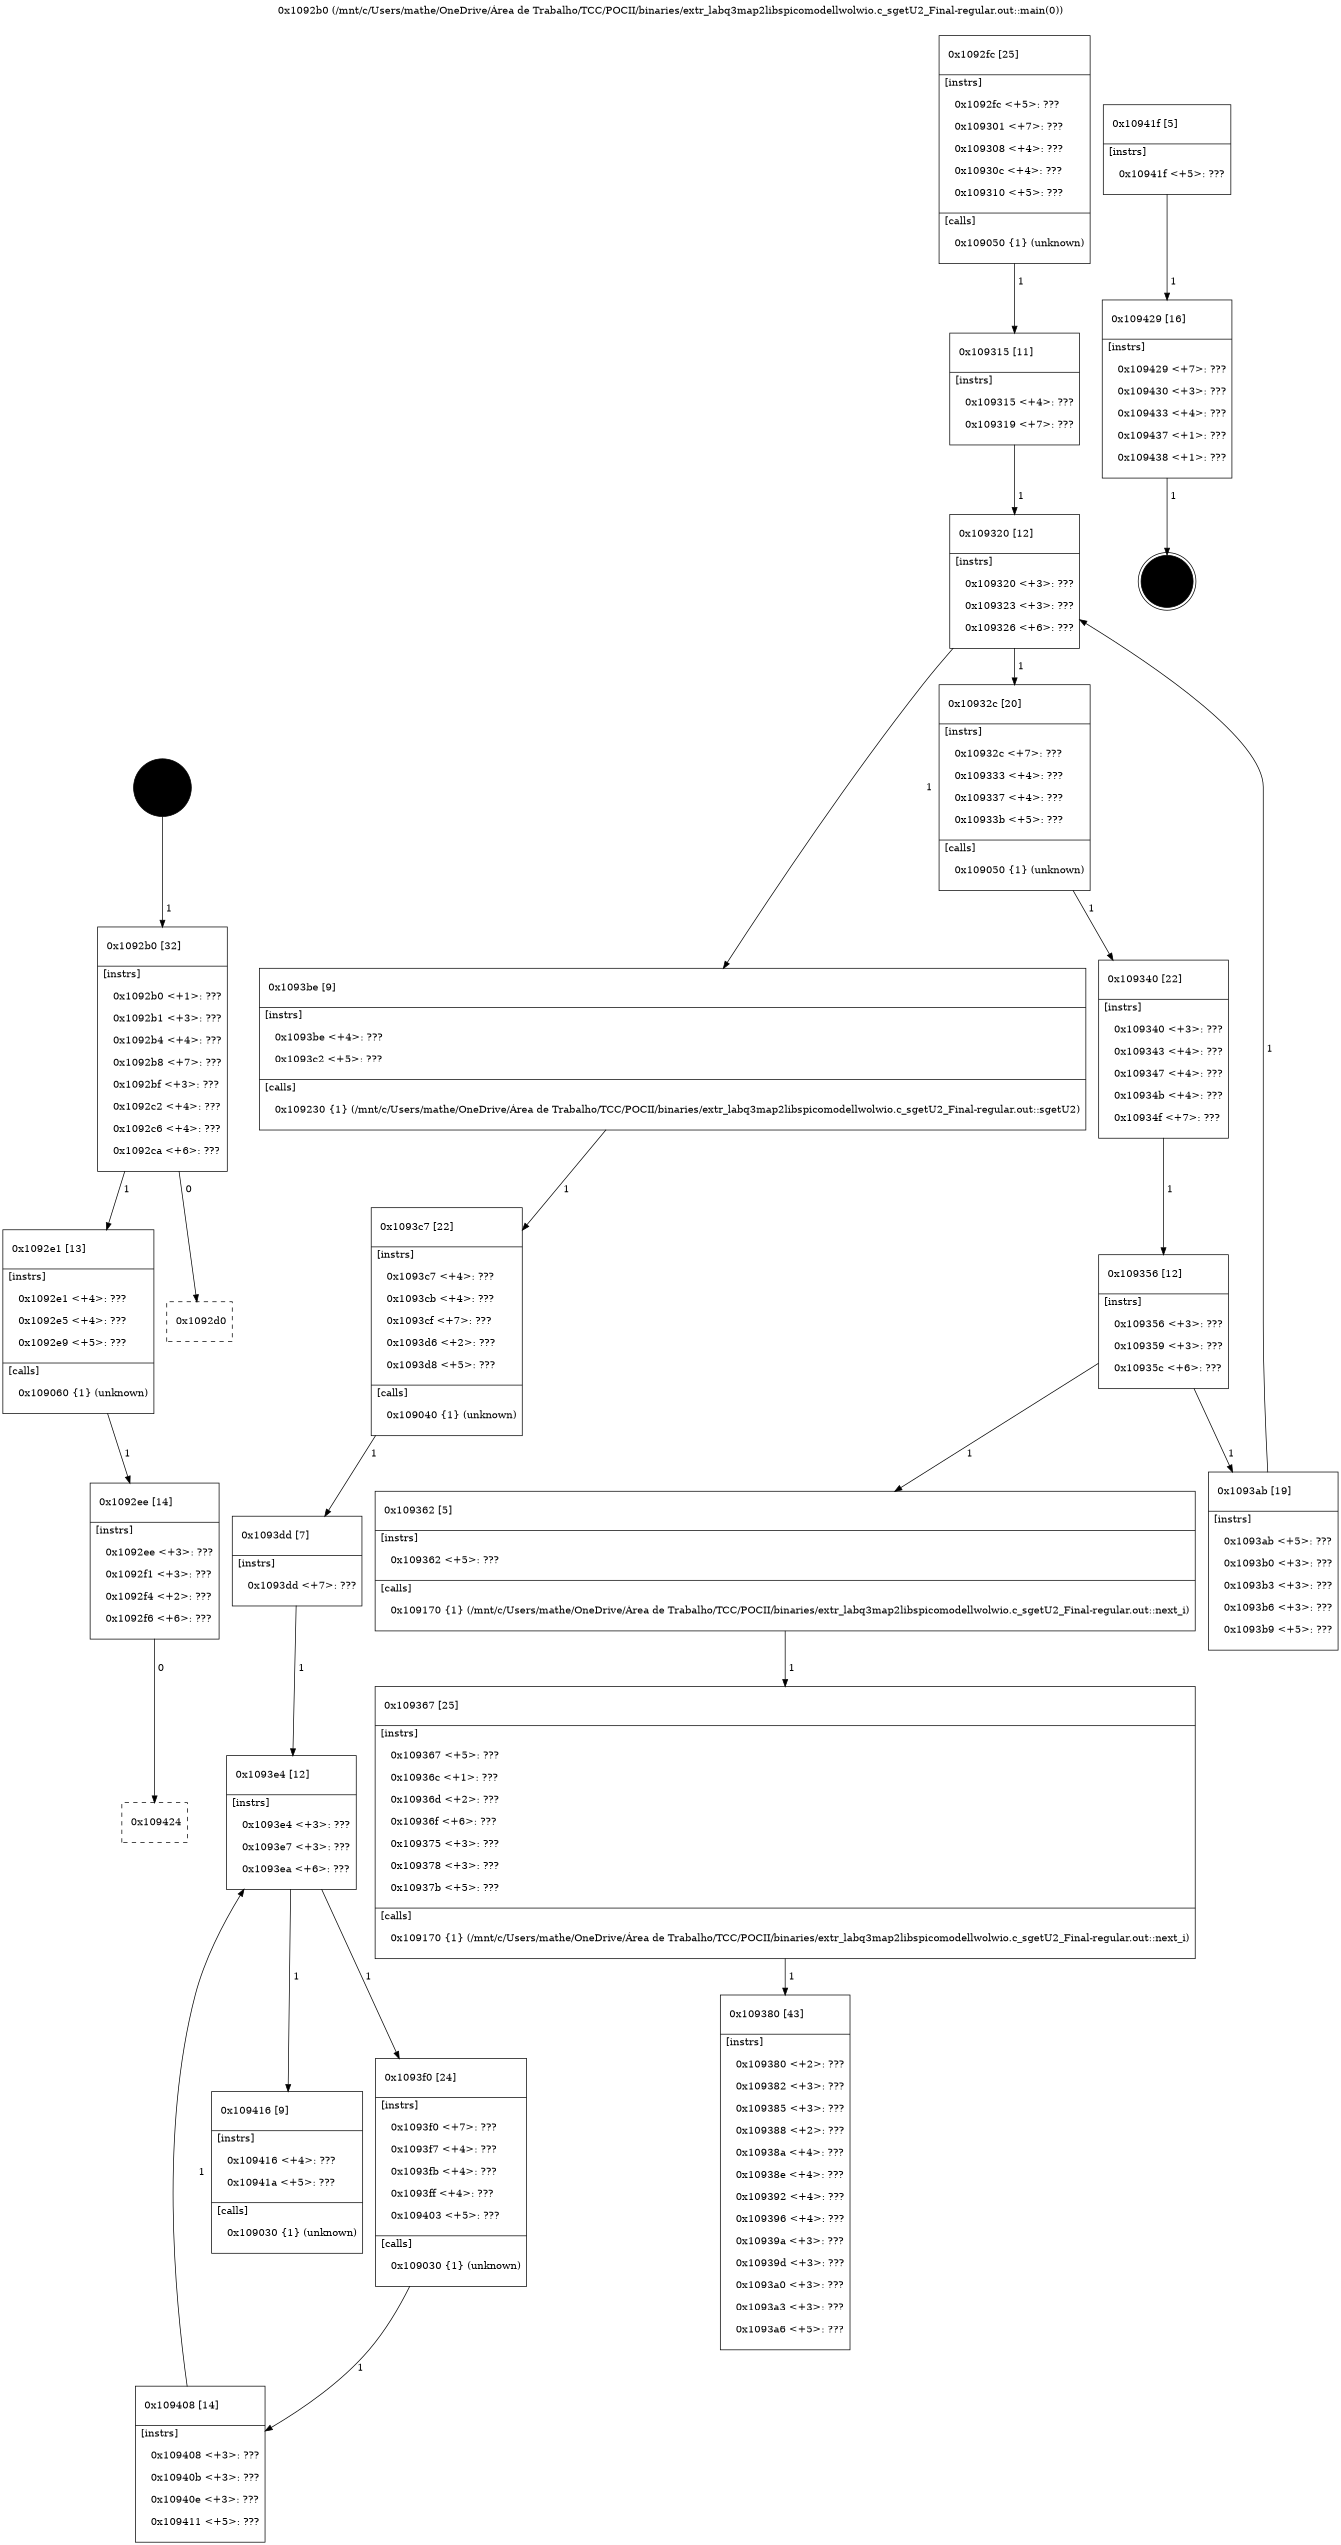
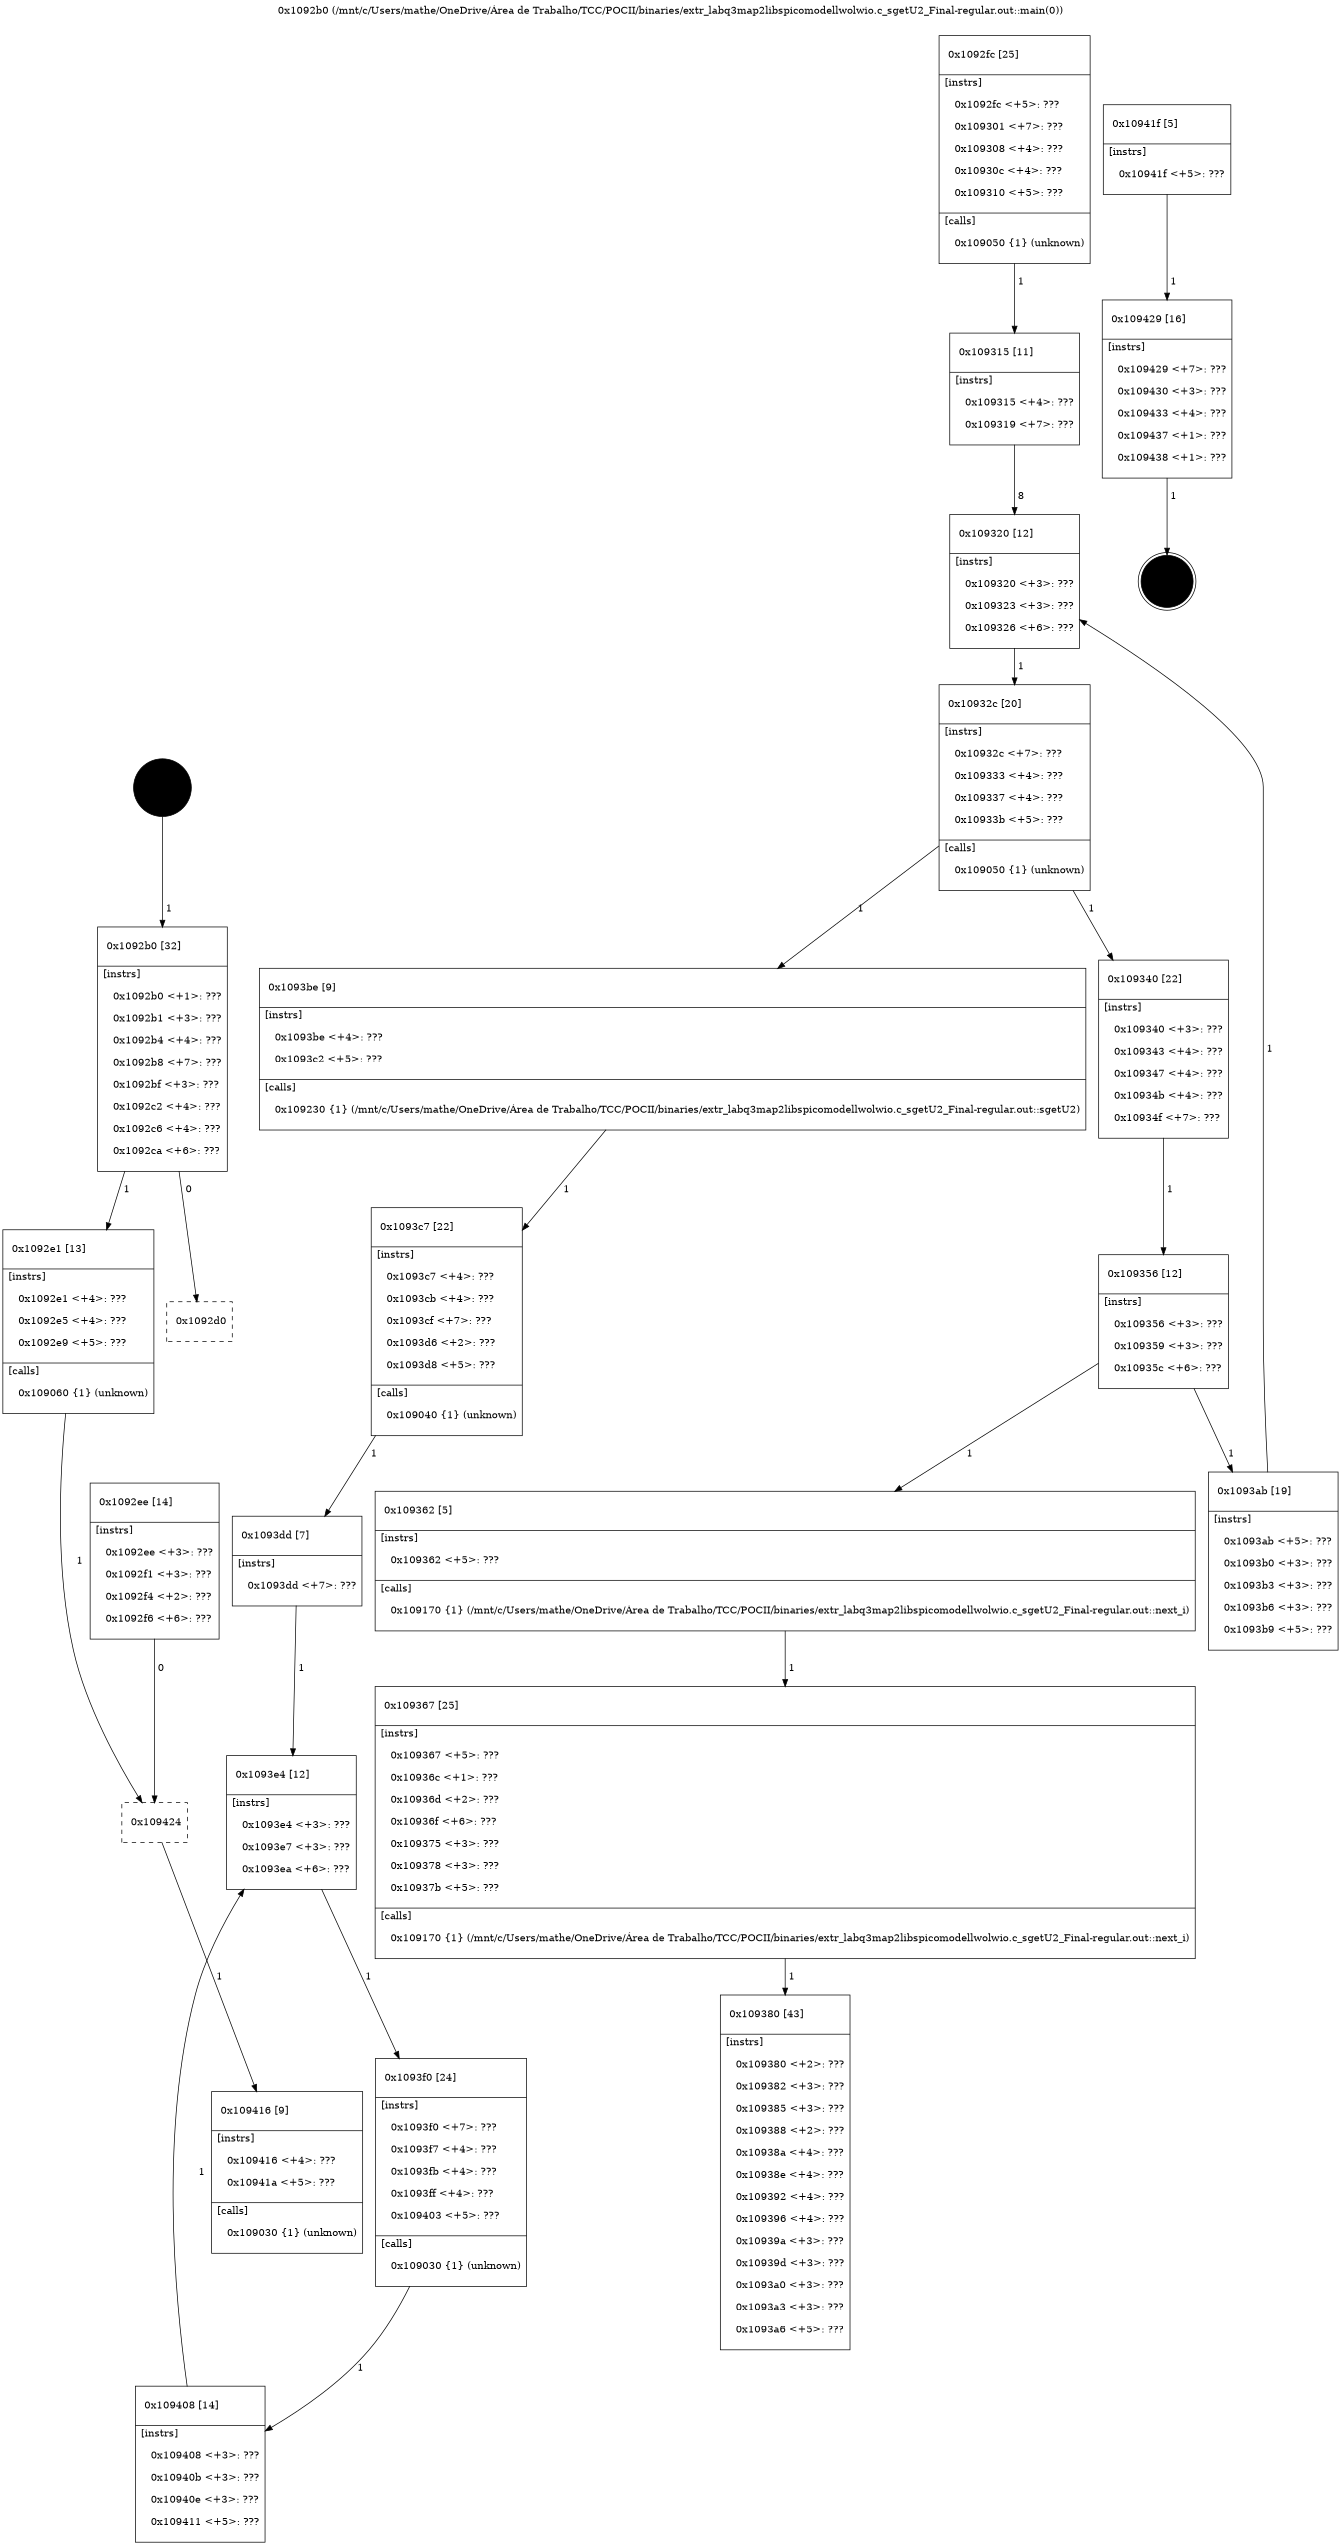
edge "0x109315 [11]" -> "0x109320 [12]": label " 1" -> " 8"
edge "0x109320 [12]" -> "0x1093be [9]": now "0x10932c [20]" -> "0x1093be [9]"
edge "0x1092e1 [13]" -> "0x1092ee [14]": now "0x1092e1 [13]" -> "0x109424"
edge "0x1093e4 [12]" -> "0x109416 [9]": now "0x109424" -> "0x109416 [9]"
